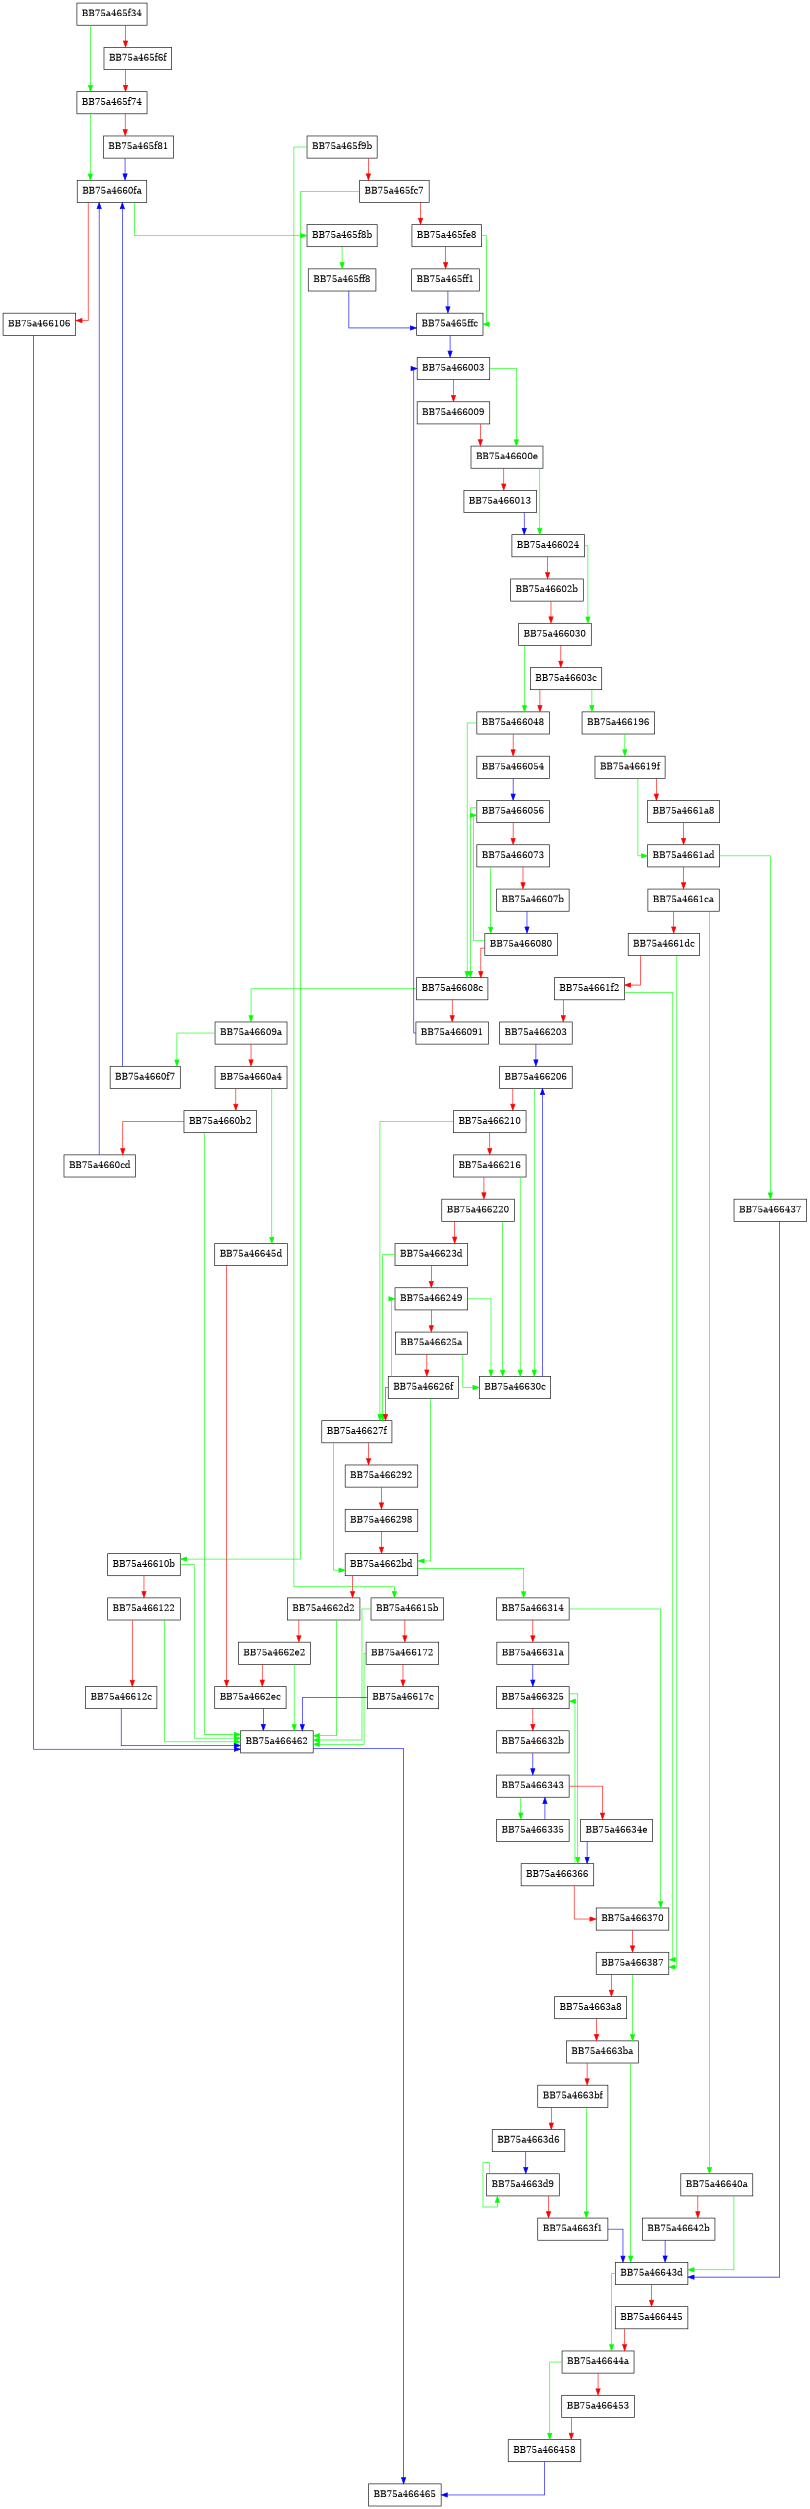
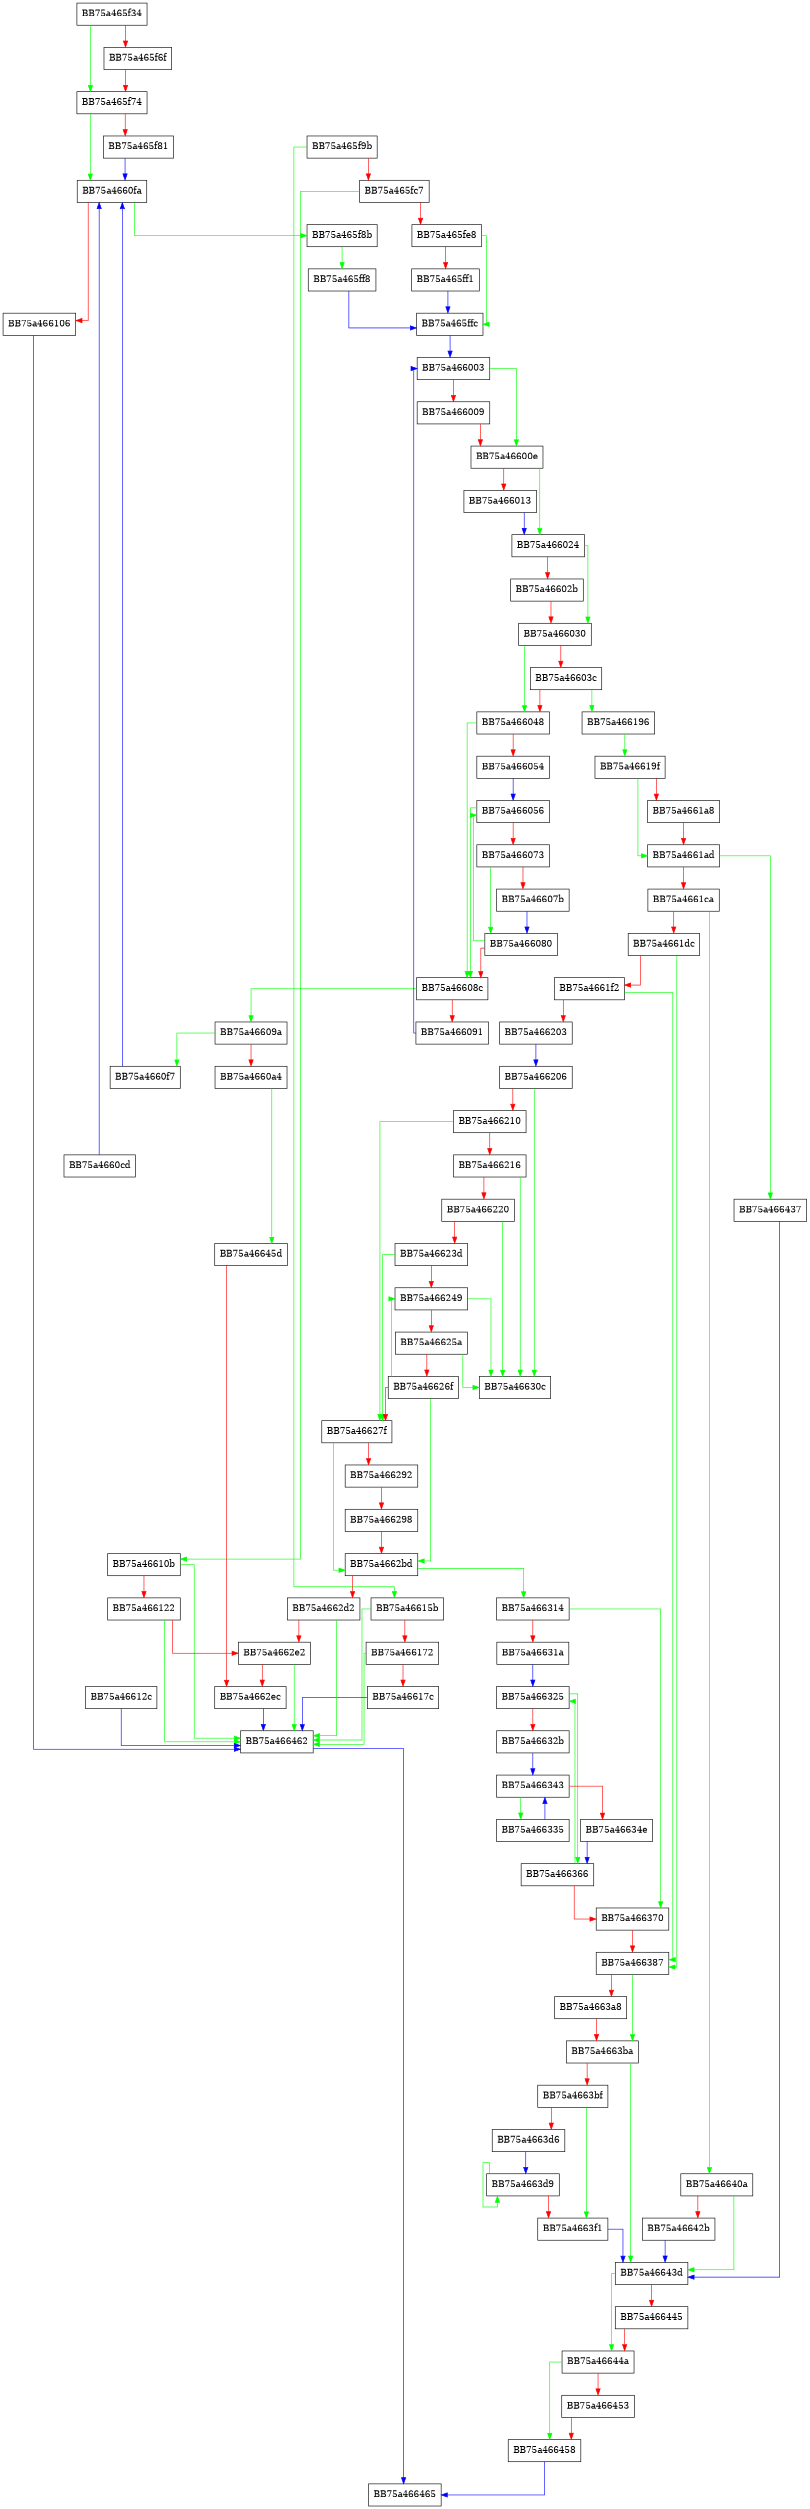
node "BB75a4660b2": removed
edge "BB75a46630c" -> "BB75a466206": removed
edge "BB75a466122" -> "BB75a46612c": now "BB75a466122" -> "BB75a4662e2"
